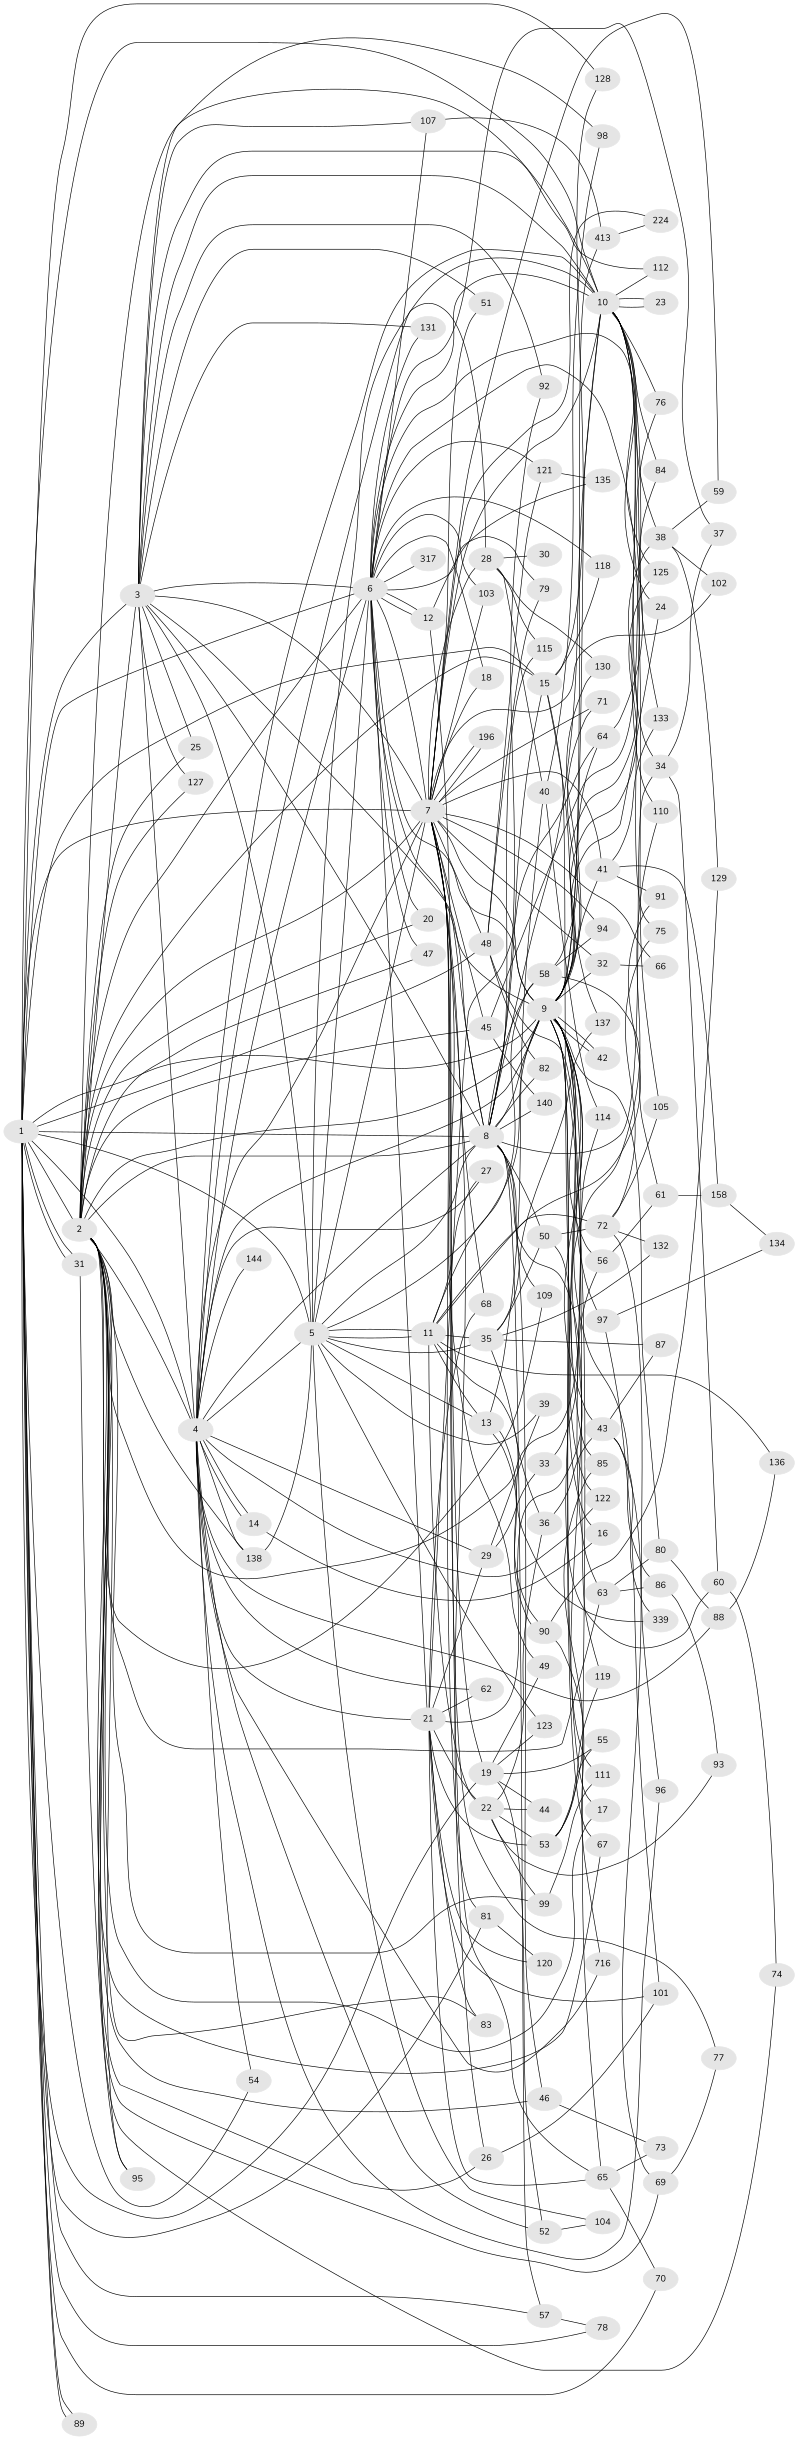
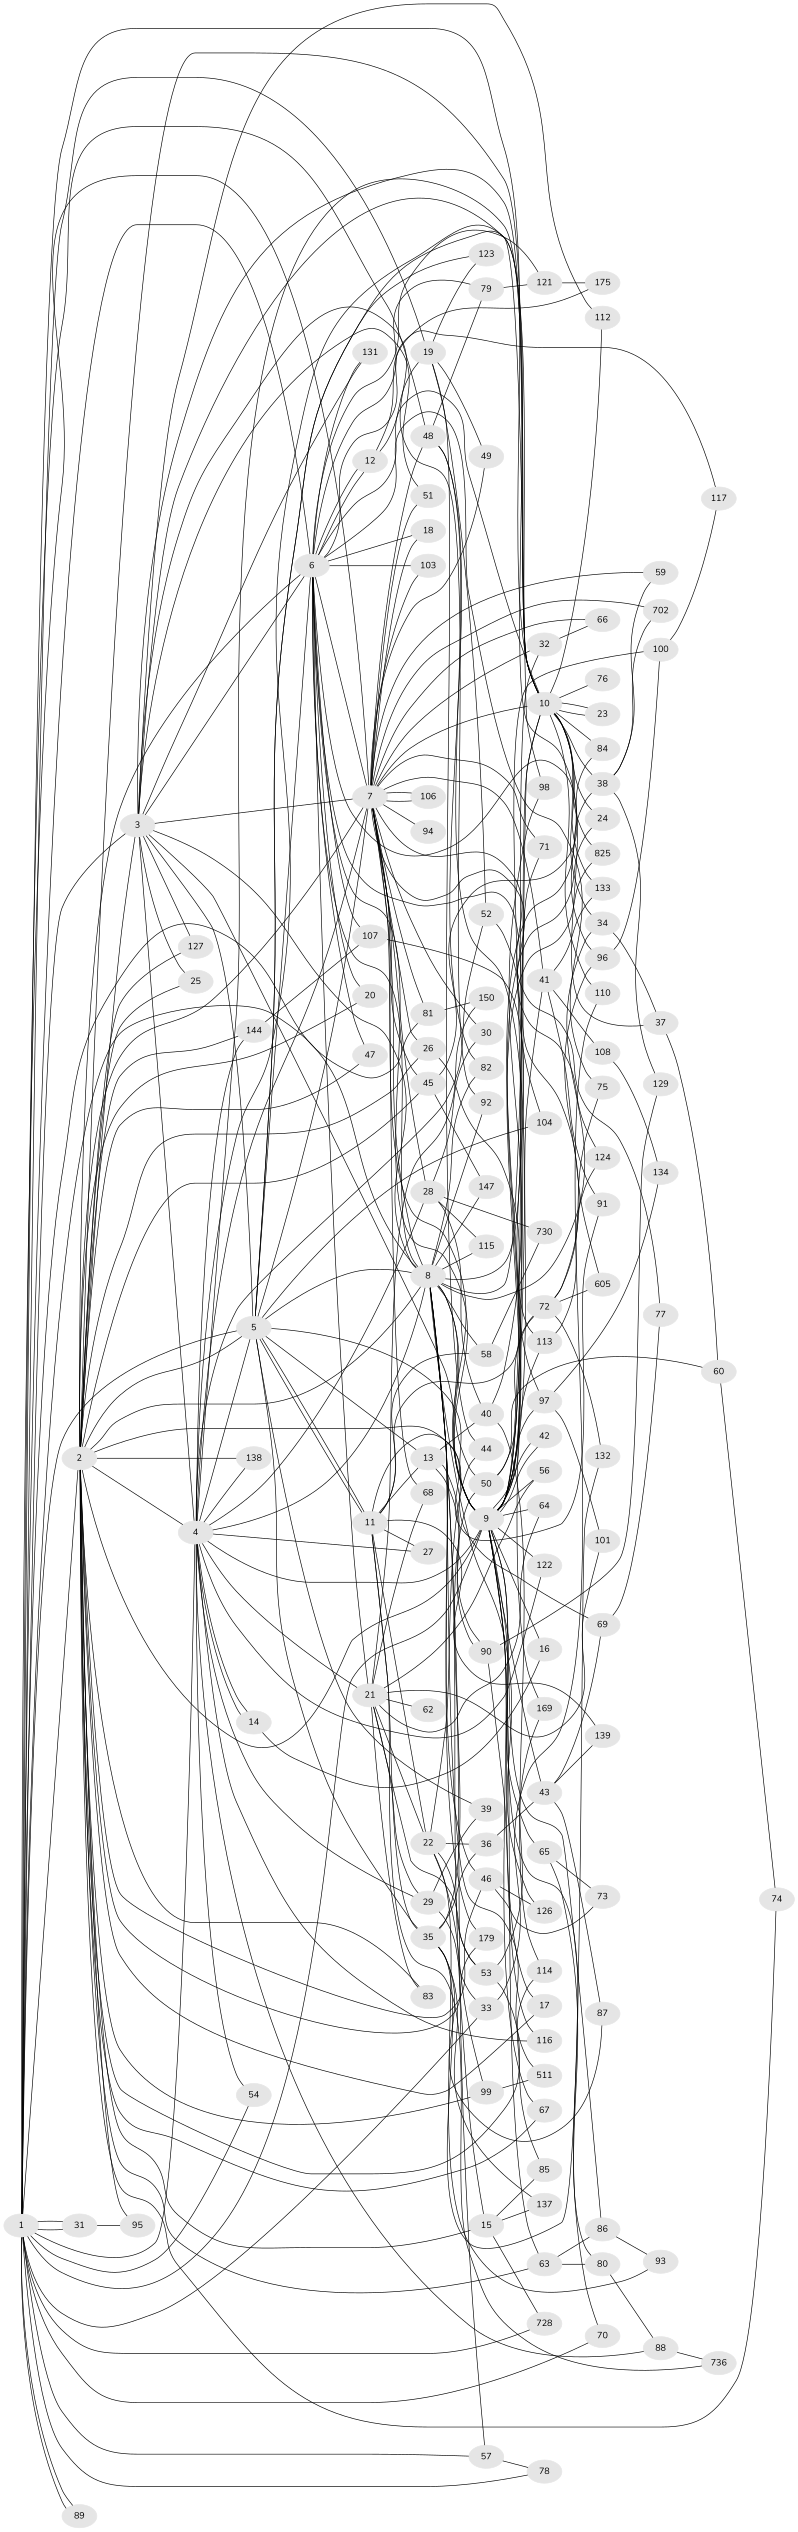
node "128": label "128" -> "728"
edge "107" -- "3": now "107" -- "144"
node "224": label "224" -> "124"
node "413": label "413" -> "113"
node "135": label "135" -> "175"
node "317": label "317" -> "117"
node "118": removed
edge "76" -- "64": removed
node "125": label "125" -> "825"
node "102": label "102" -> "702"
node "100": added
node "130": label "130" -> "730"
edge "121" -- "48": now "121" -- "79"
node "196": label "196" -> "106"
edge "15" -- "1": now "33" -- "1"
edge "94" -- "58": removed
edge "6" -- "4": removed
node "140": label "140" -> "147"
node "105": label "105" -> "605"
edge "144" -- "2": added
edge "34" -- "60": now "37" -- "60"
node "61": removed
node "158": label "158" -> "108"
node "109": label "109" -> "179"
edge "5" -- "138": now "5" -- "2"
node "136": label "136" -> "736"
edge "7" -- "65": now "7" -- "30"
node "339": label "339" -> "139"
edge "4" -- "62": removed
node "119": label "119" -> "169"
node "55": removed
node "111": label "111" -> "511"
node "126": added
node "120": label "120" -> "150"
node "716": label "716" -> "116"
edge "21" -- "65": removed
edge "101" -- "26": now "97" -- "26"
